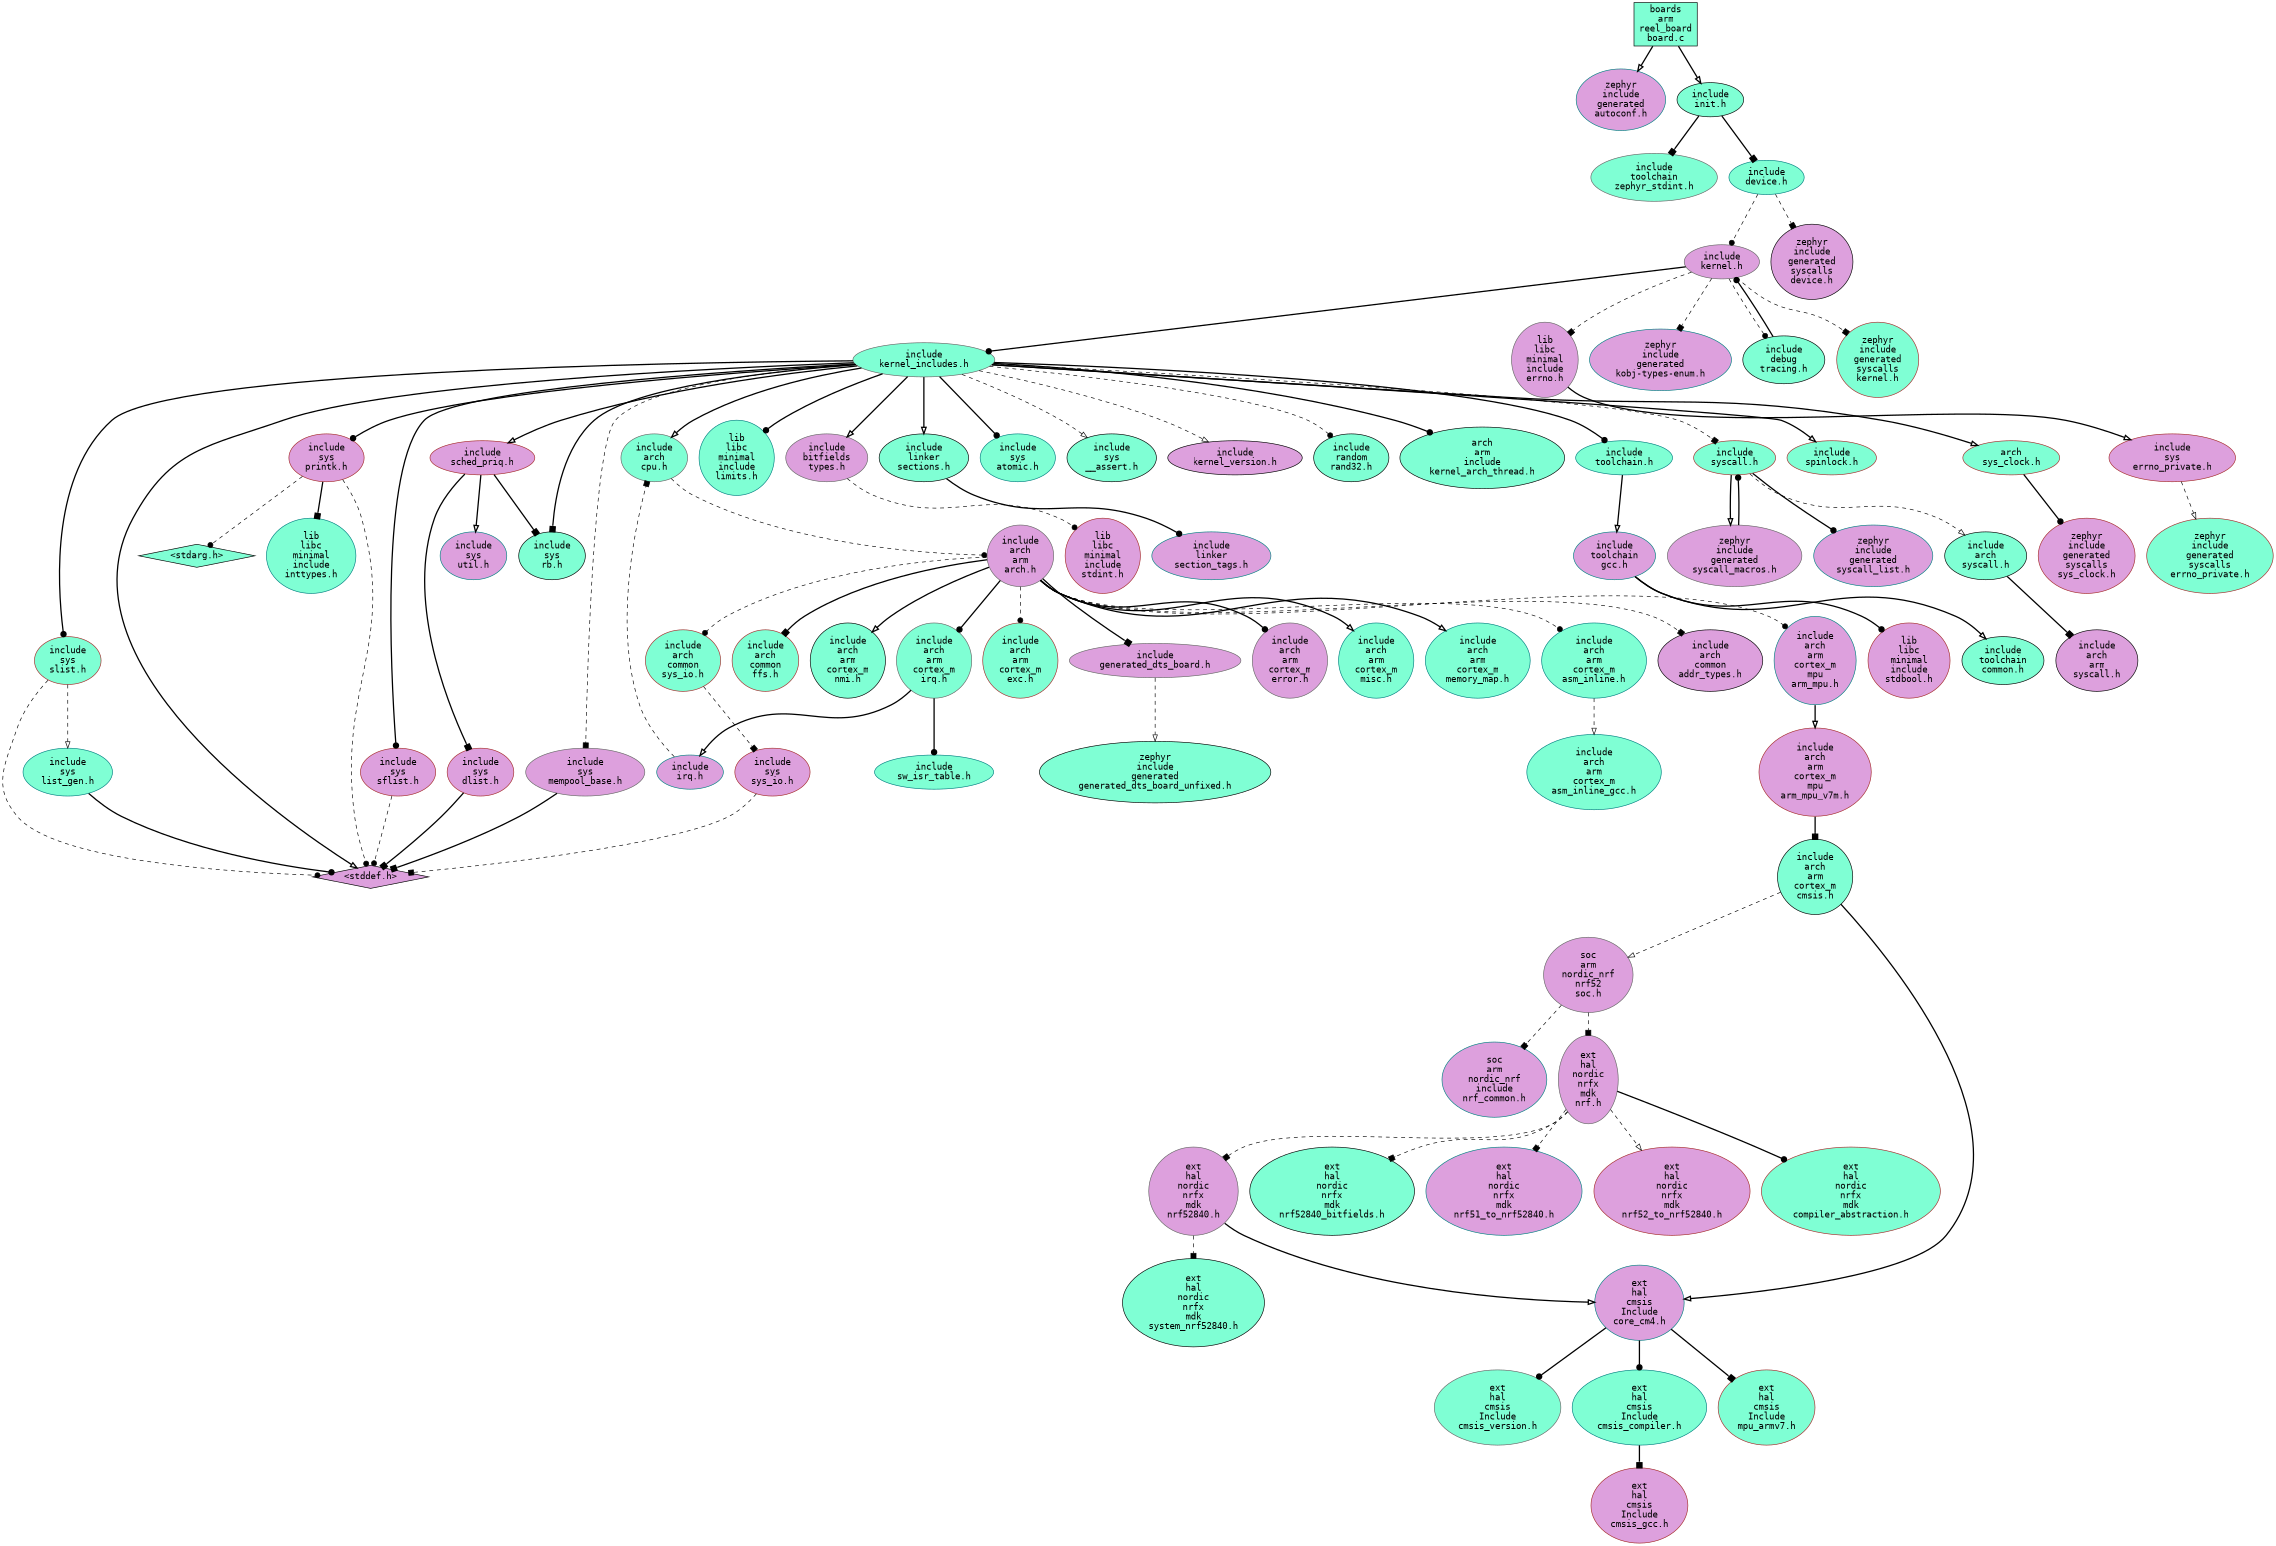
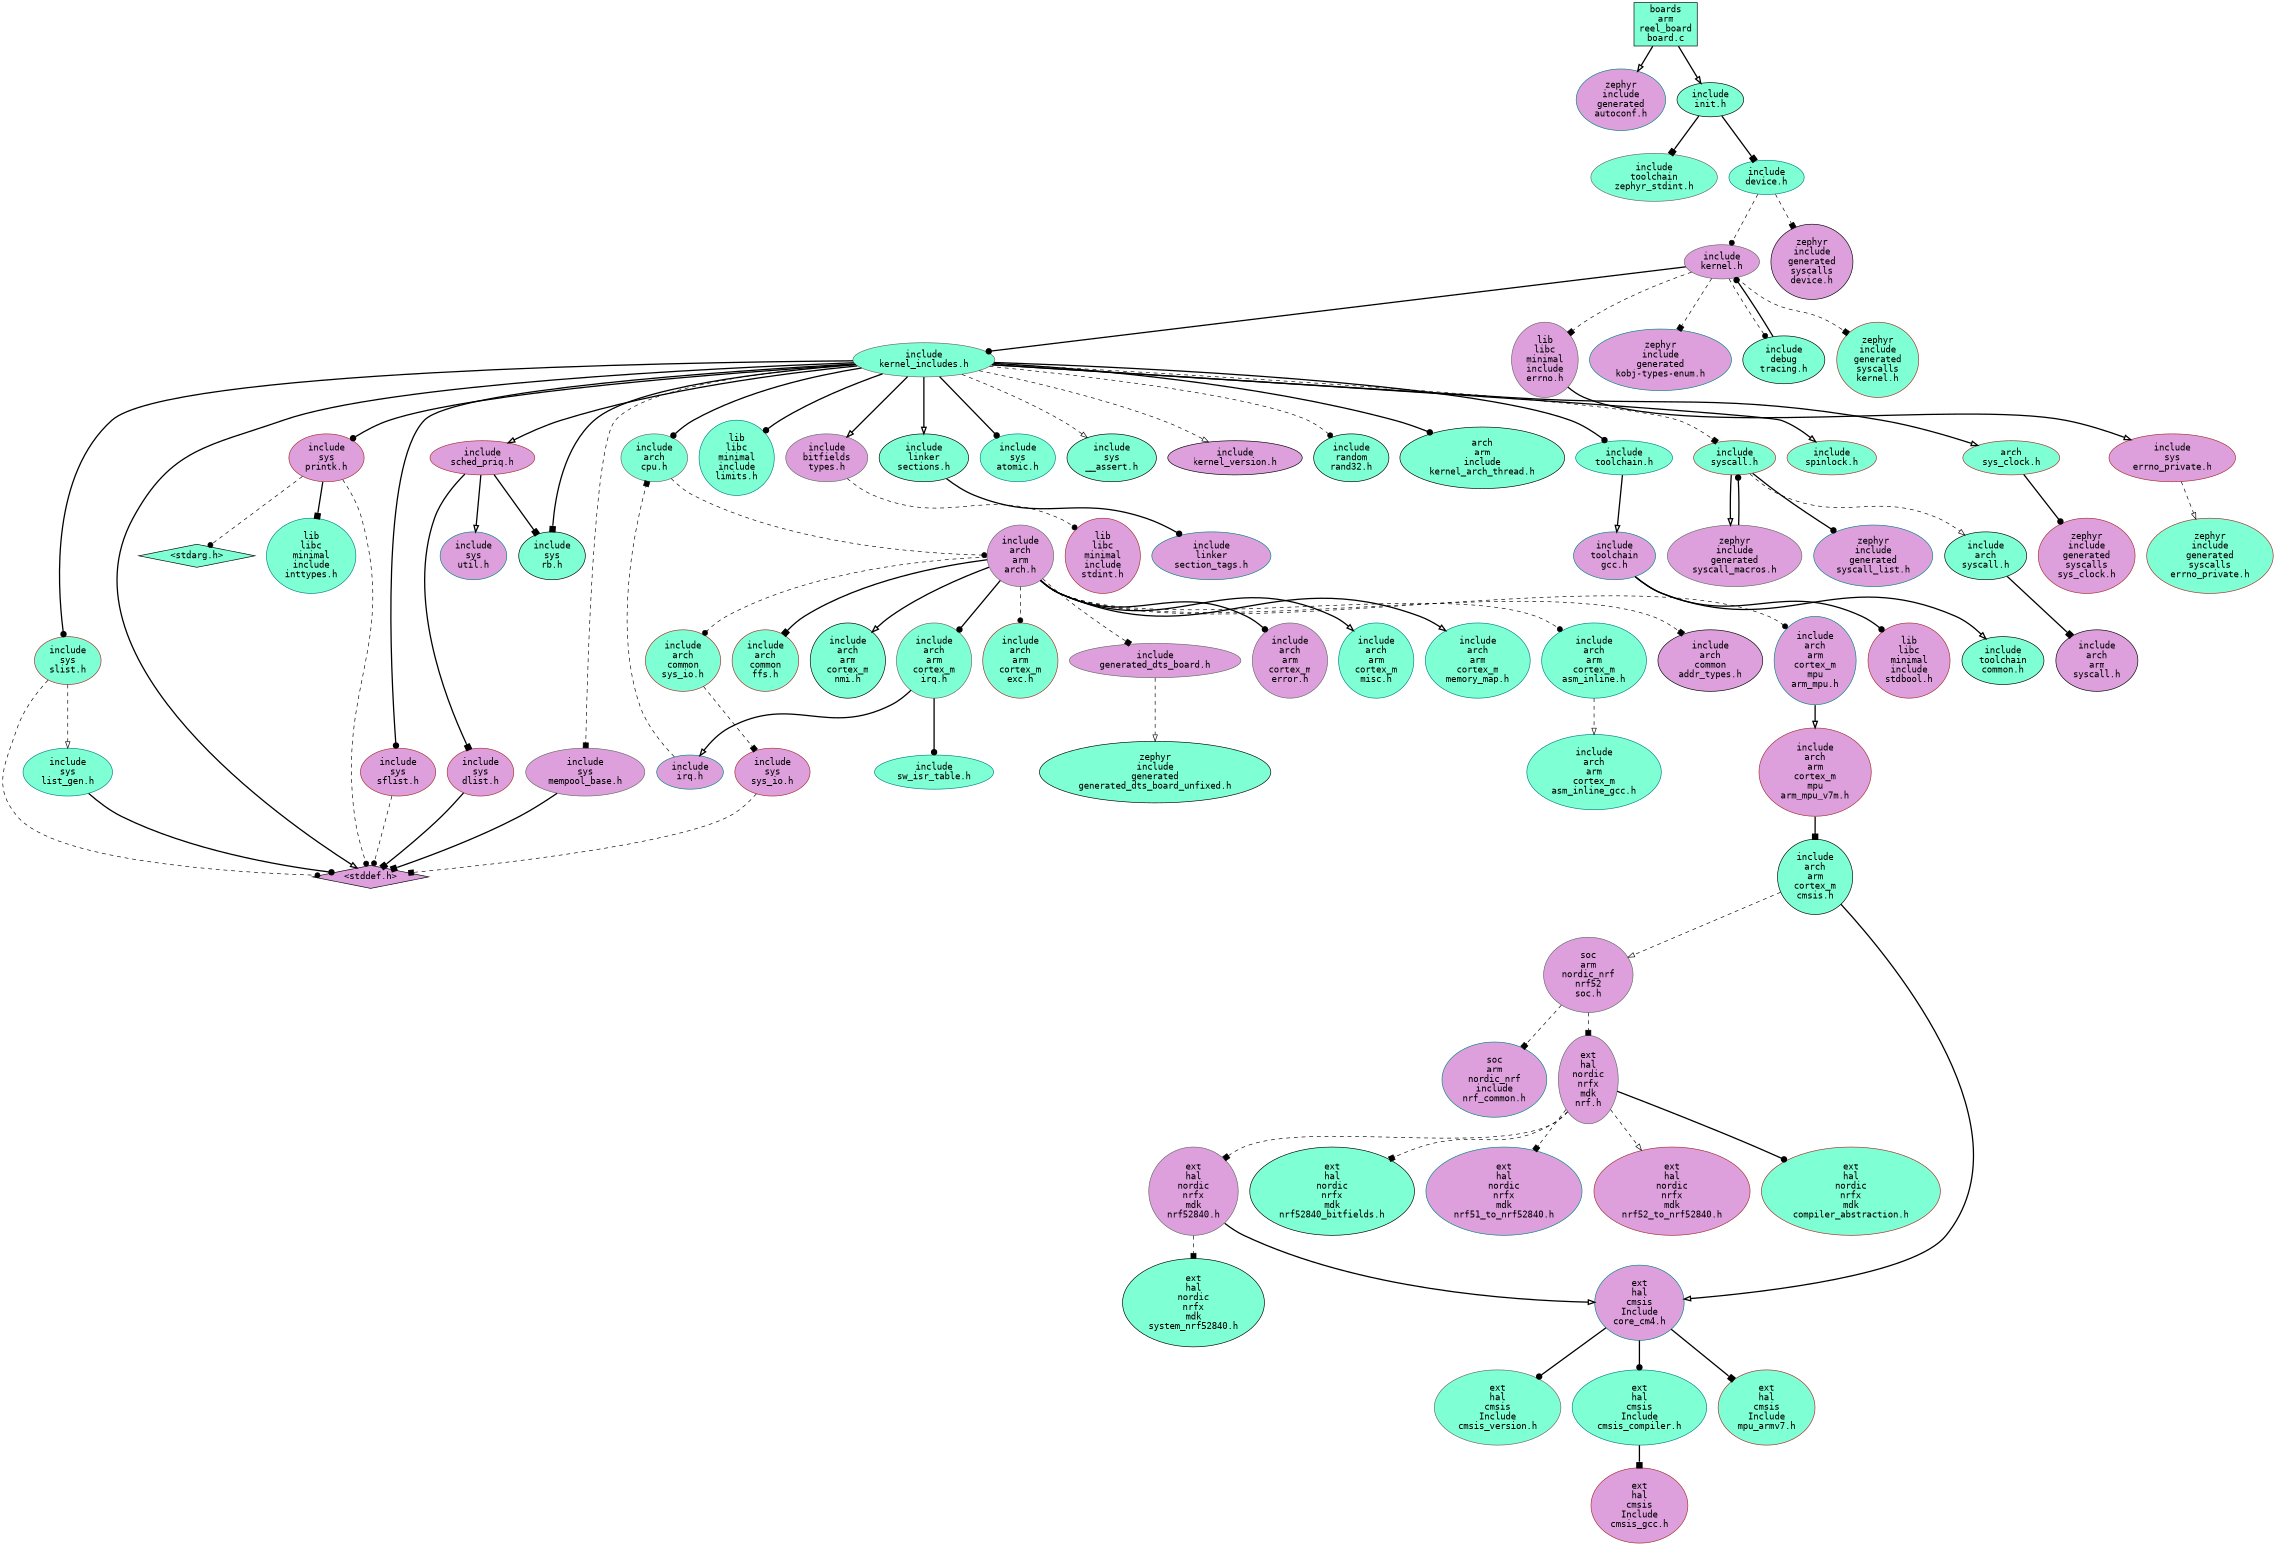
edge "include kernel_includes.h" -> "include arch cpu.h": arrowhead onormal -> dot
edge "include arch arm arch.h" -> "include generated_dts_board.h": style bold -> dashed
